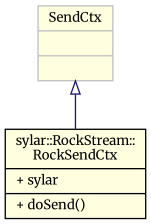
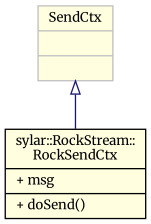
node "sylar::RockStream::": text "+ sylar" -> "+ msg"
